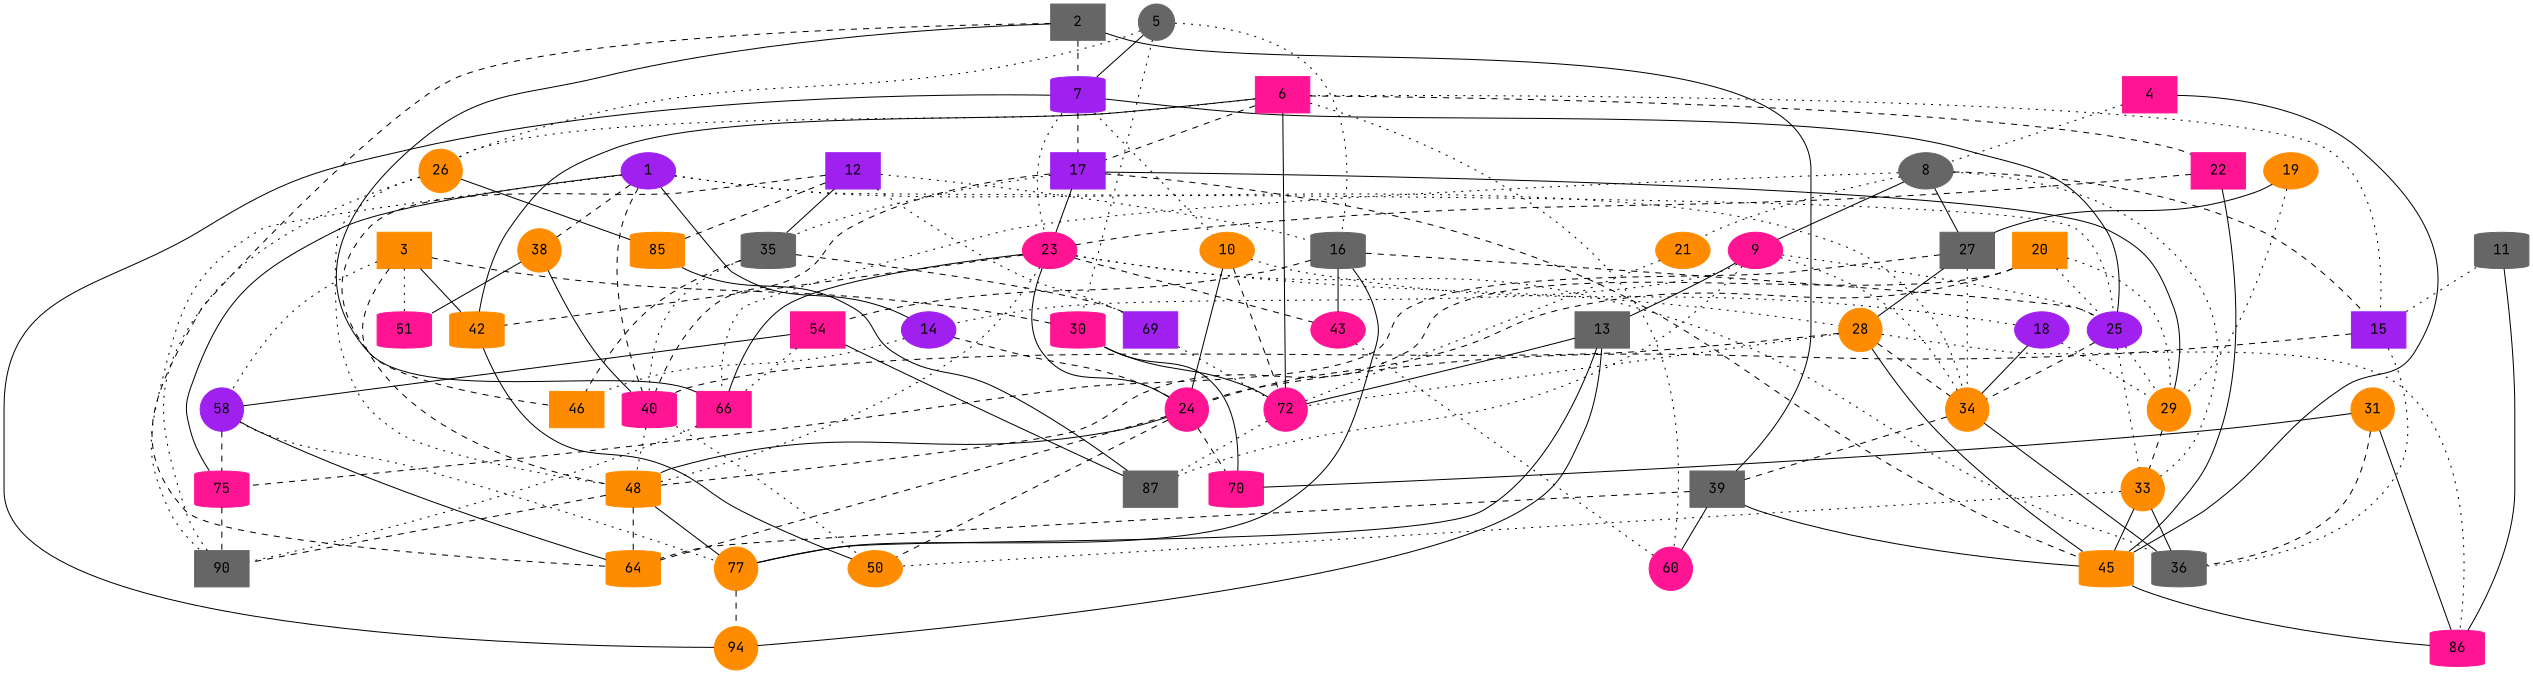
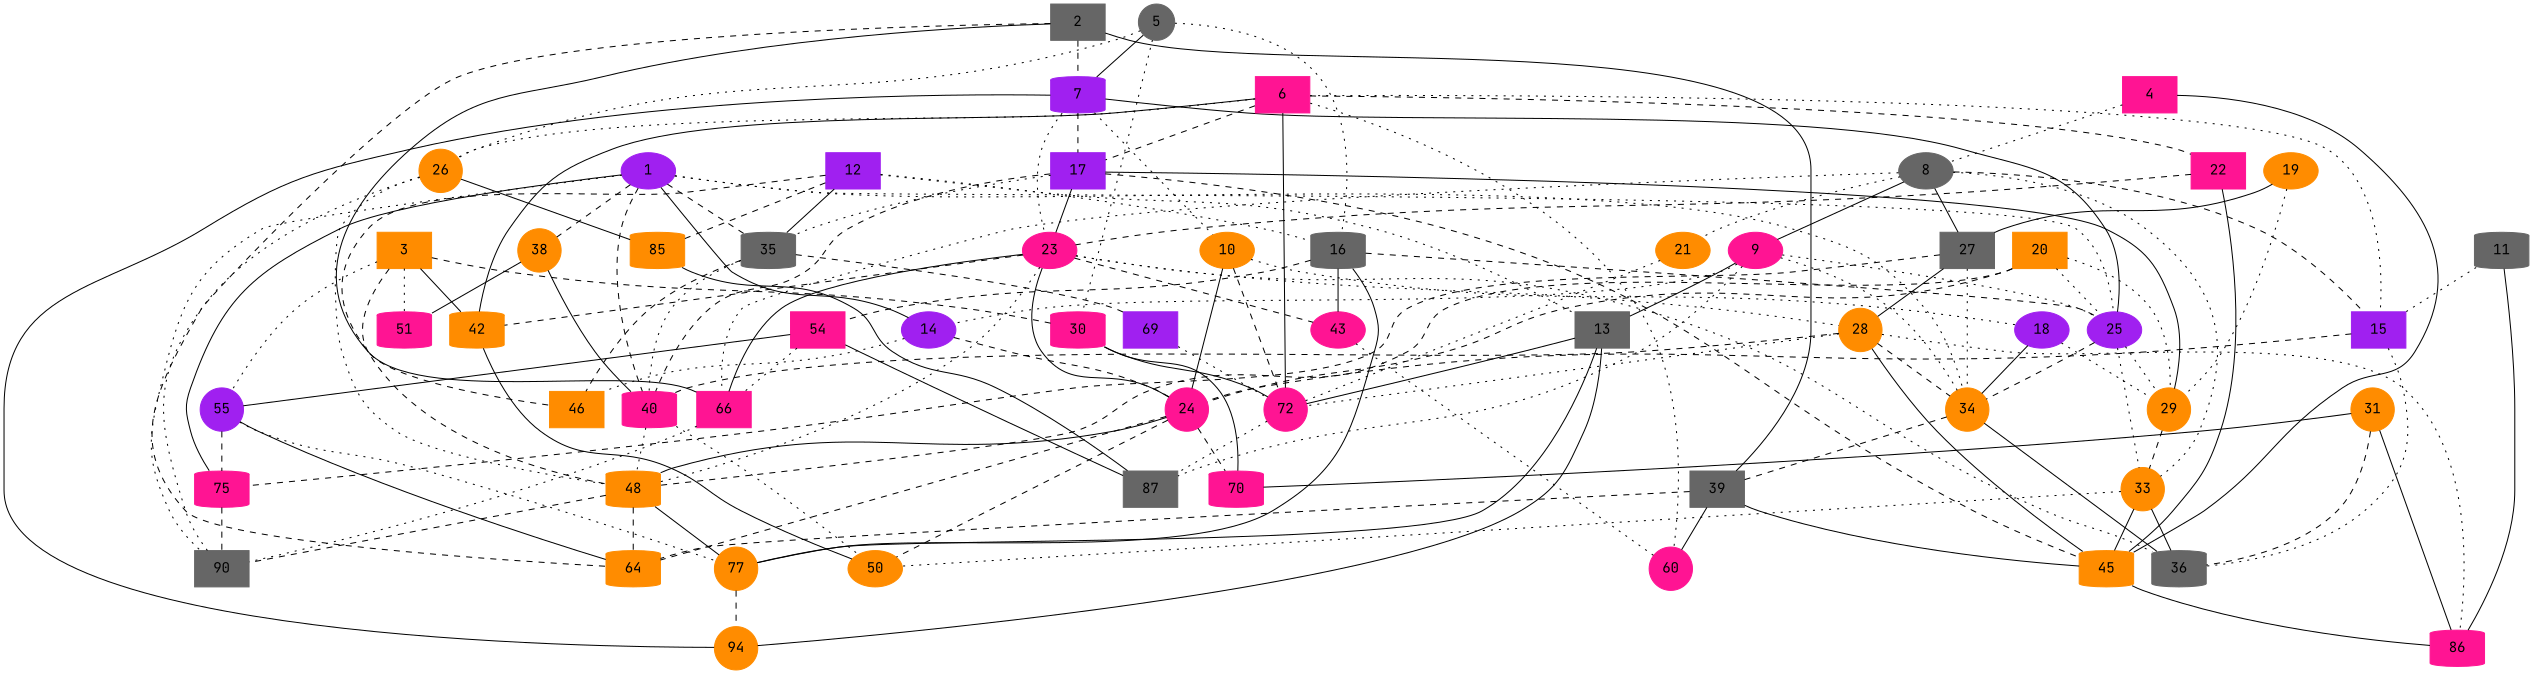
edge "1" -- "35": added
edge "12" -- "69": now "12" -- "13"
node "58": label "58" -> "55"
